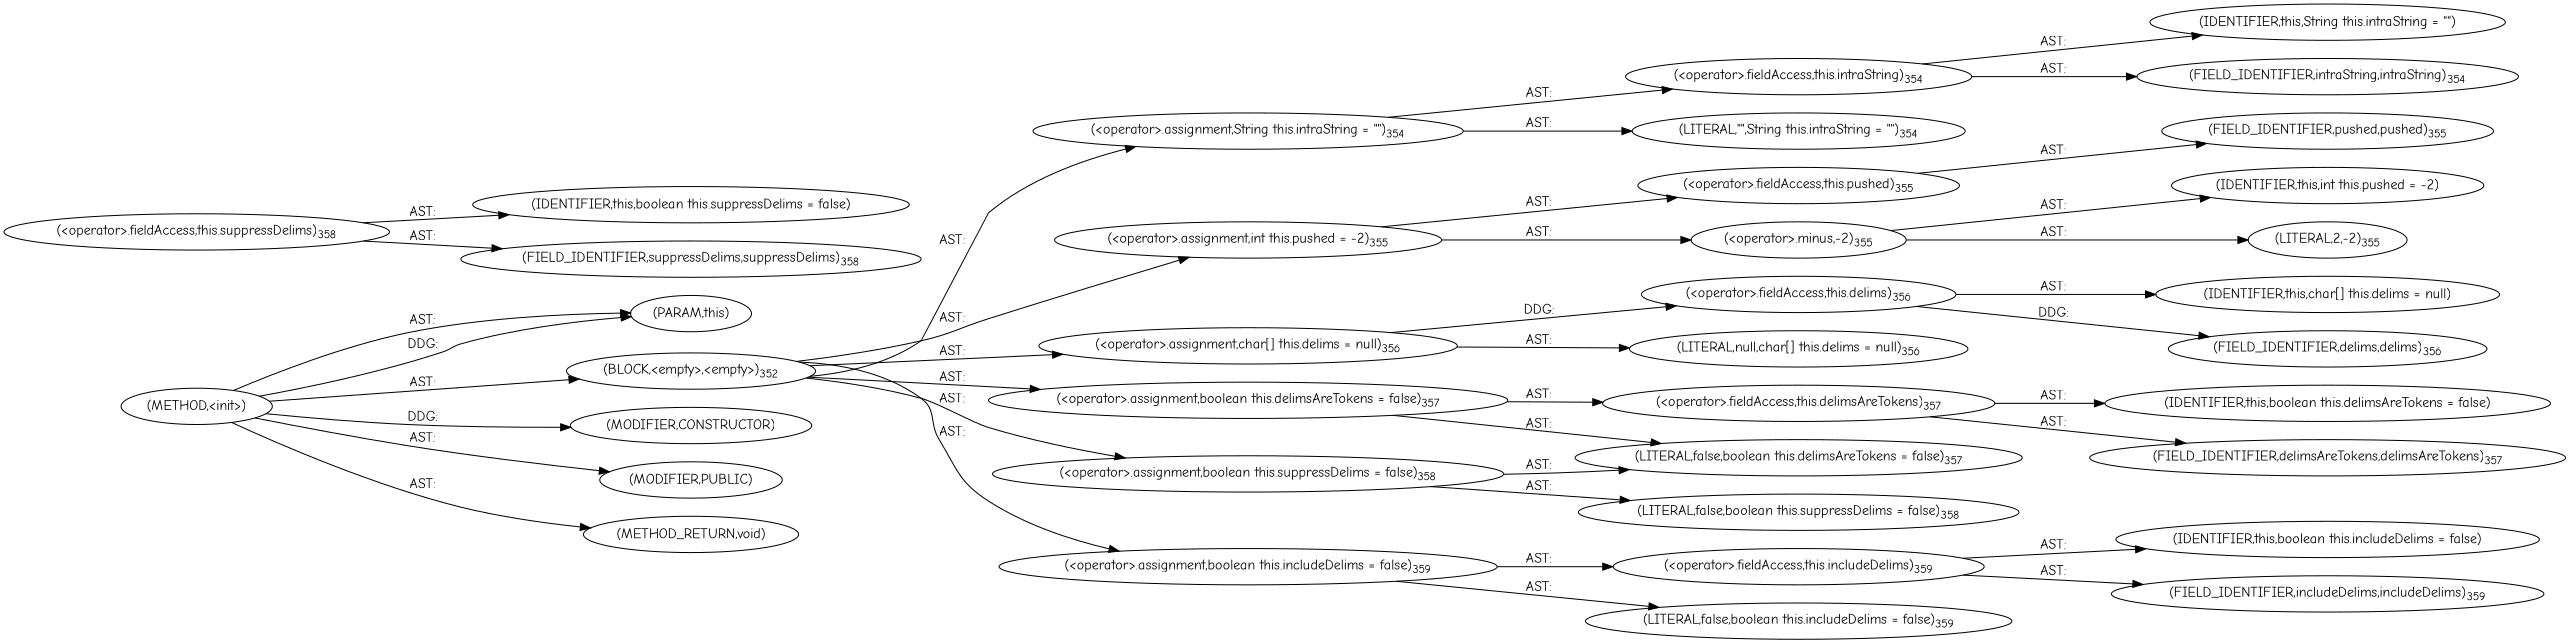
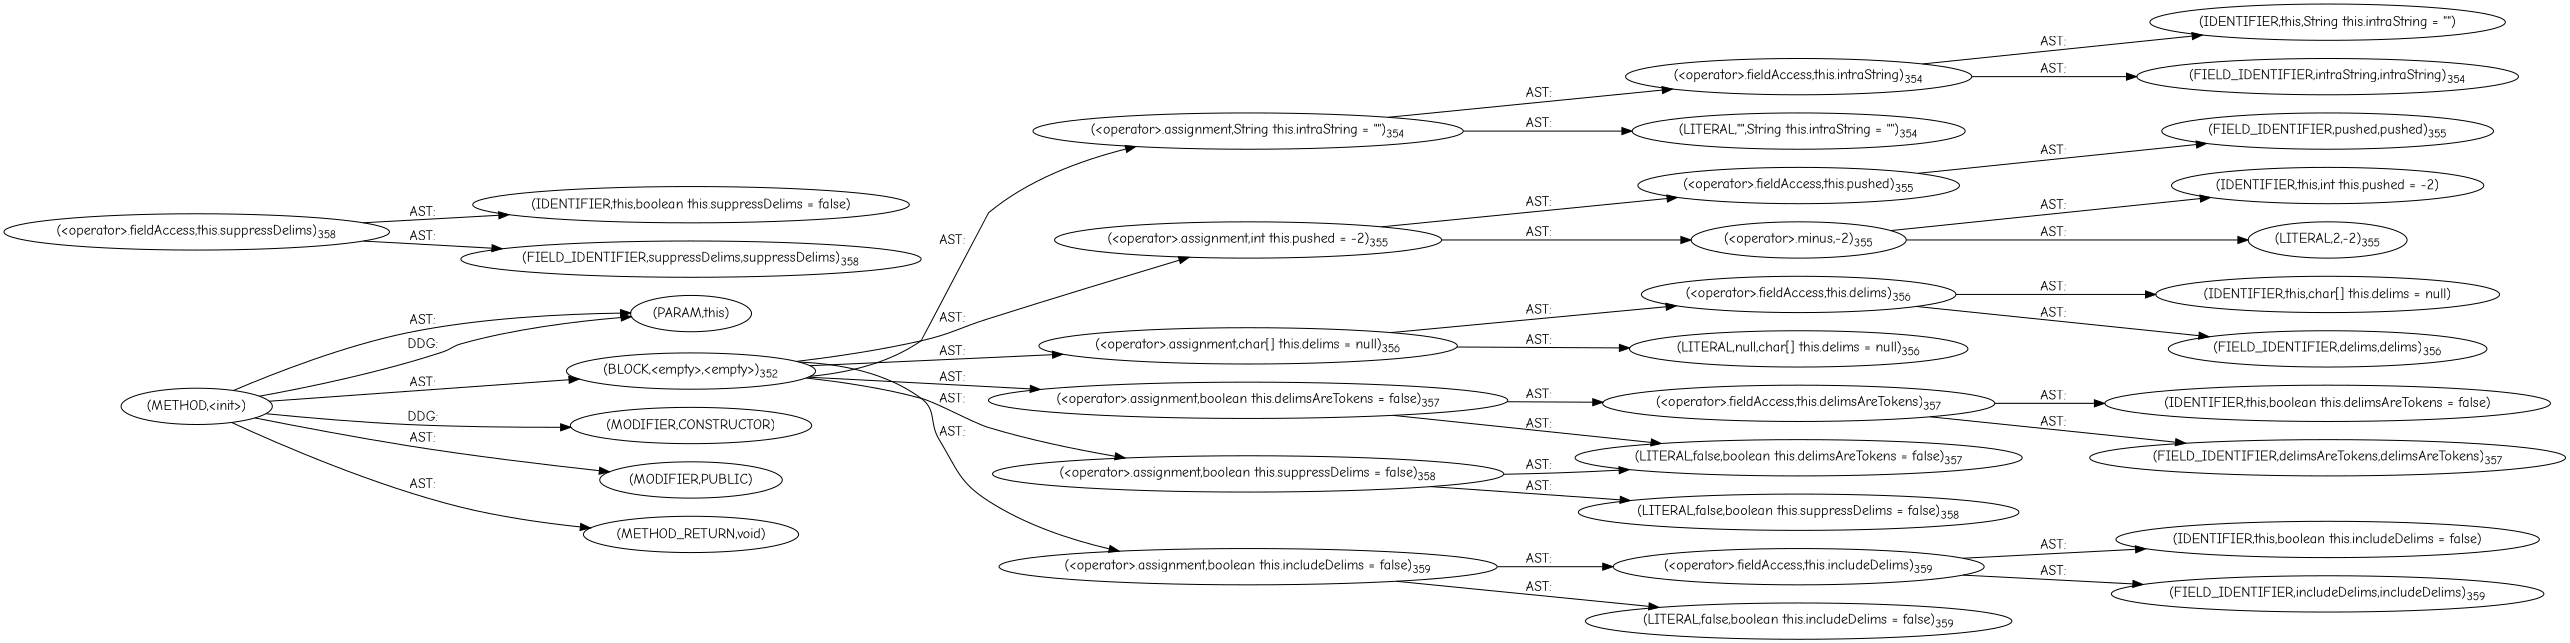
edge "(<operator>.assignment,char[] this.delims = null)" -> "(<operator>.fieldAccess,this.delims)": label "DDG: " -> "AST: "
edge "(<operator>.fieldAccess,this.delims)" -> "(FIELD_IDENTIFIER,delims,delims)": label "DDG: " -> "AST: "
